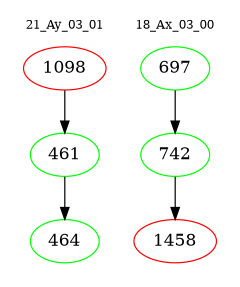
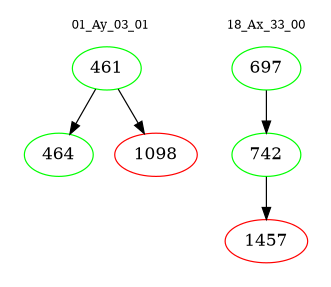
cluster "21_Ay_03_01": label "21_Ay_03_01" -> "01_Ay_03_01"
cluster "18_Ax_03_00": label "18_Ax_03_00" -> "18_Ax_33_00"
edge "1098" -> "461": reversed
node "1458": label "1458" -> "1457"
